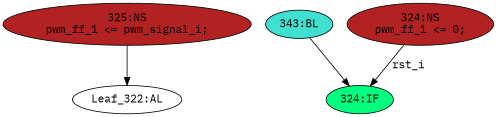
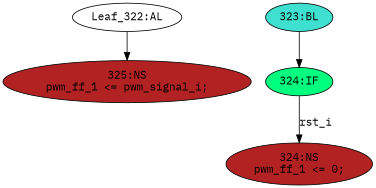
node "343:BL": label "343:BL" -> "323:BL"
edge "325:NS pwm_ff_1 <= pwm_signal_i;" -> "Leaf_322:AL": reversed
edge "324:NS pwm_ff_1 <= 0;" -> "324:IF": reversed
